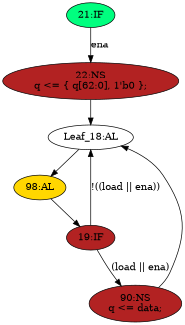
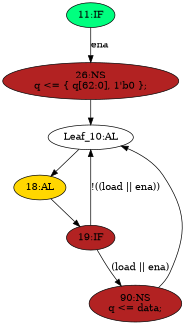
node "21:IF": label "21:IF" -> "11:IF"
node "22:NS q <= { q[62:0], 1'b0 };": label "22:NS q <= { q[62:0], 1'b0 };" -> "26:NS q <= { q[62:0], 1'b0 };"
node "Leaf_18:AL": label "Leaf_18:AL" -> "Leaf_10:AL"
node "98:AL": label "98:AL" -> "18:AL"
